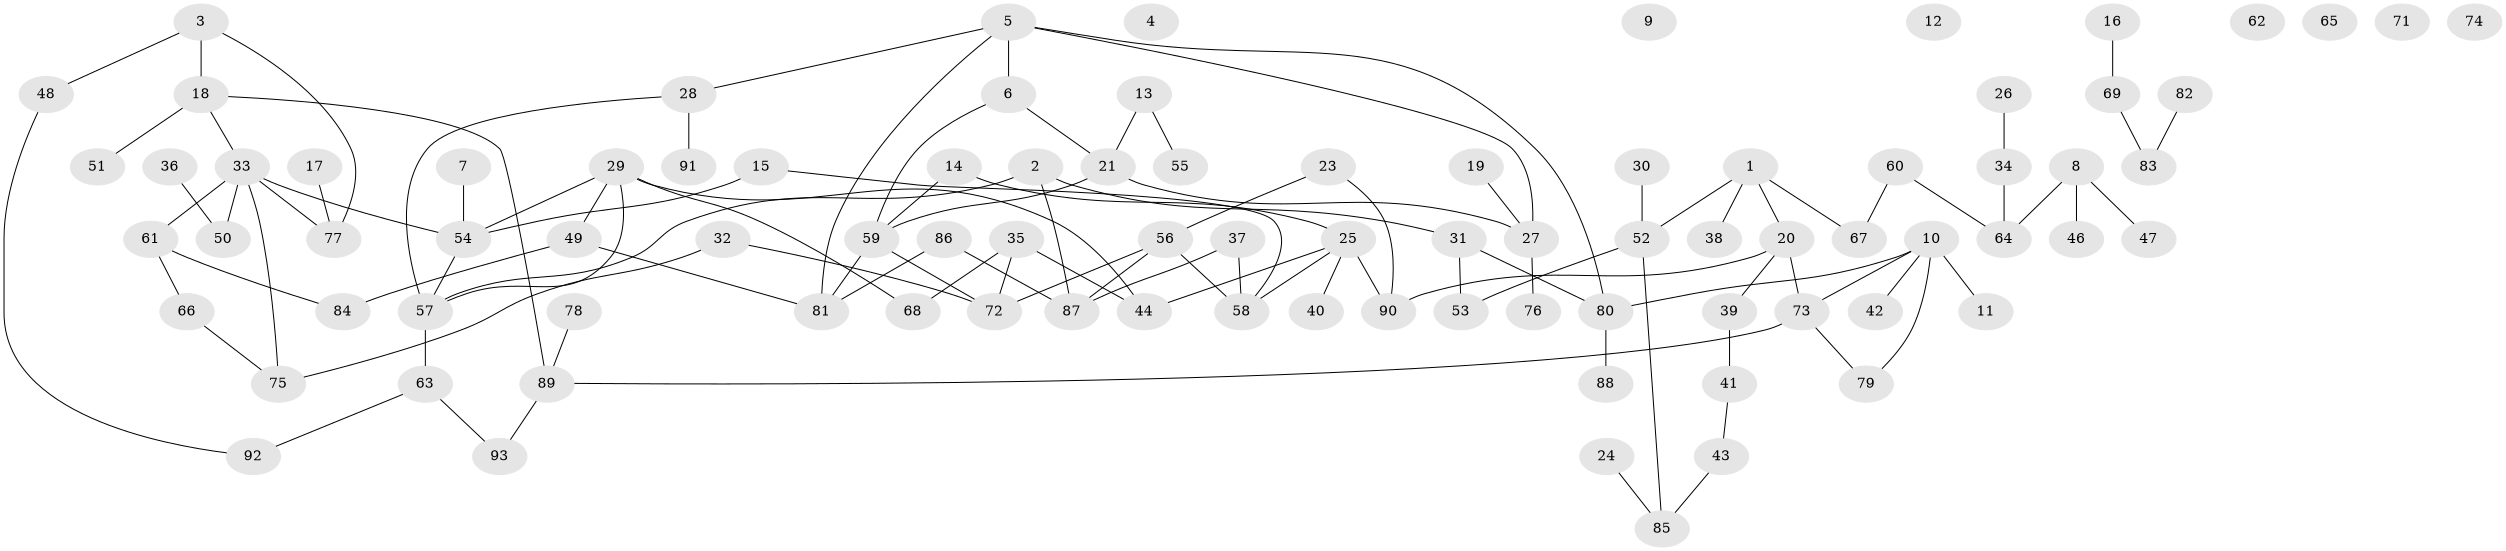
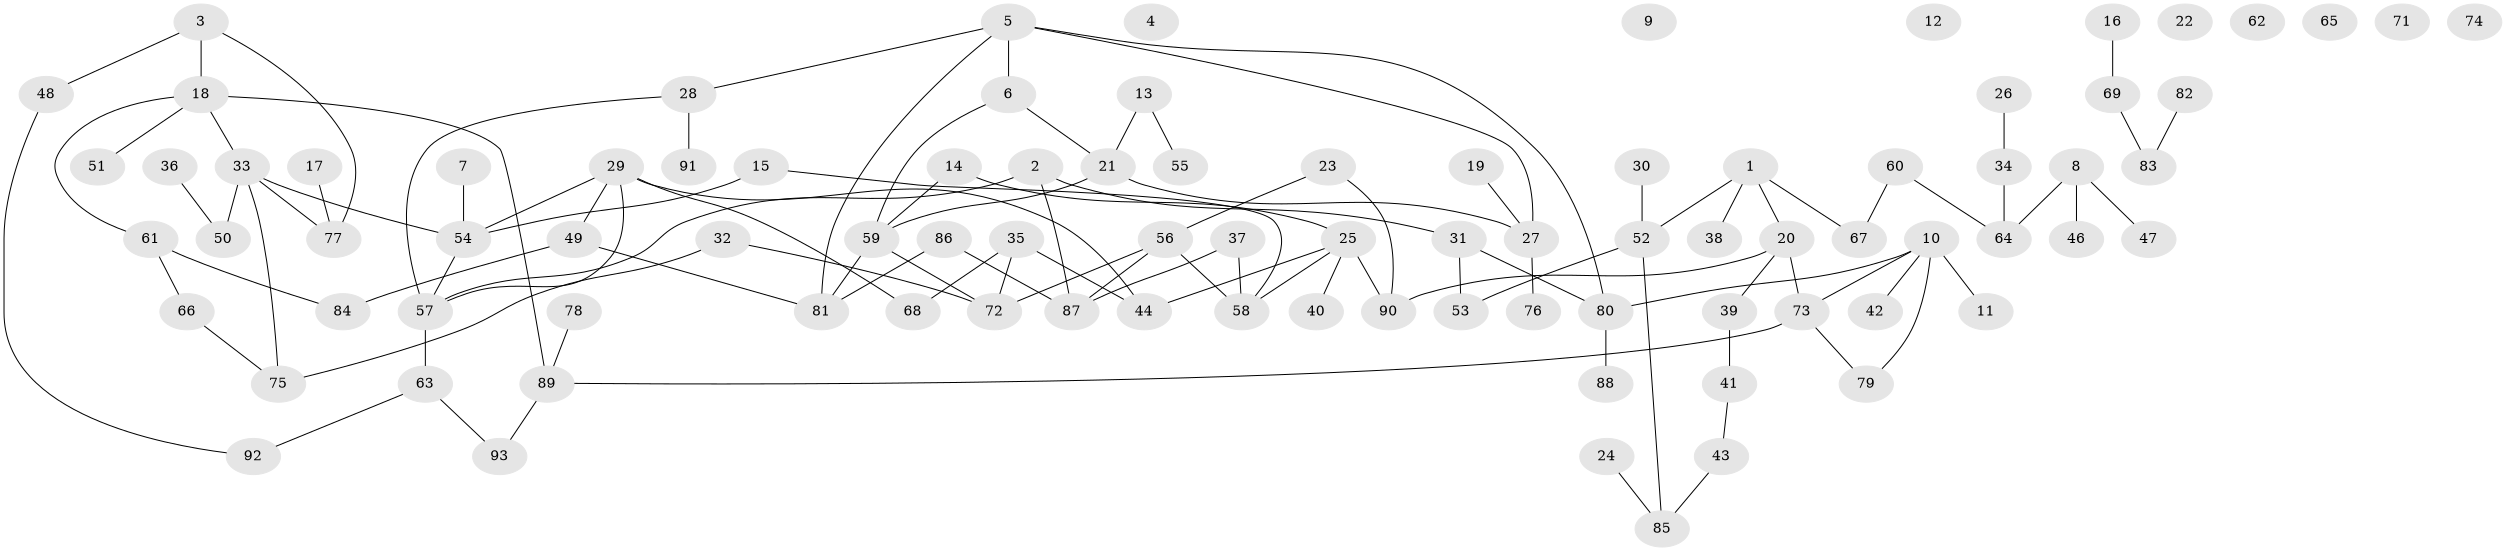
node "22": added
edge "33" -- "61": now "18" -- "61"
